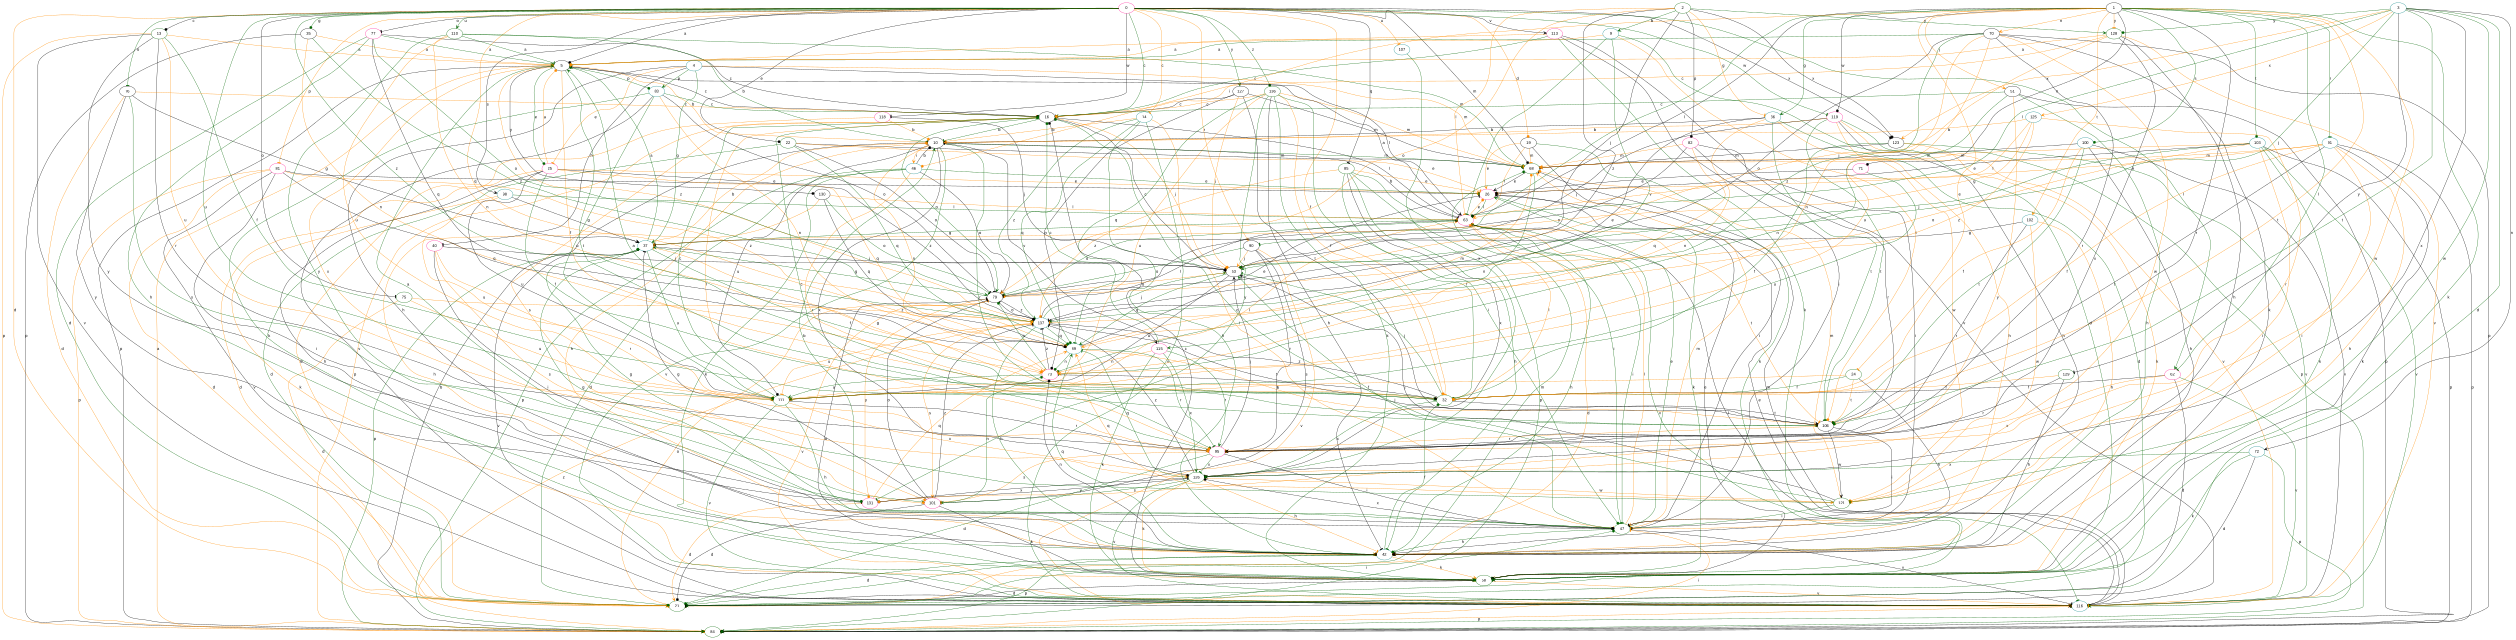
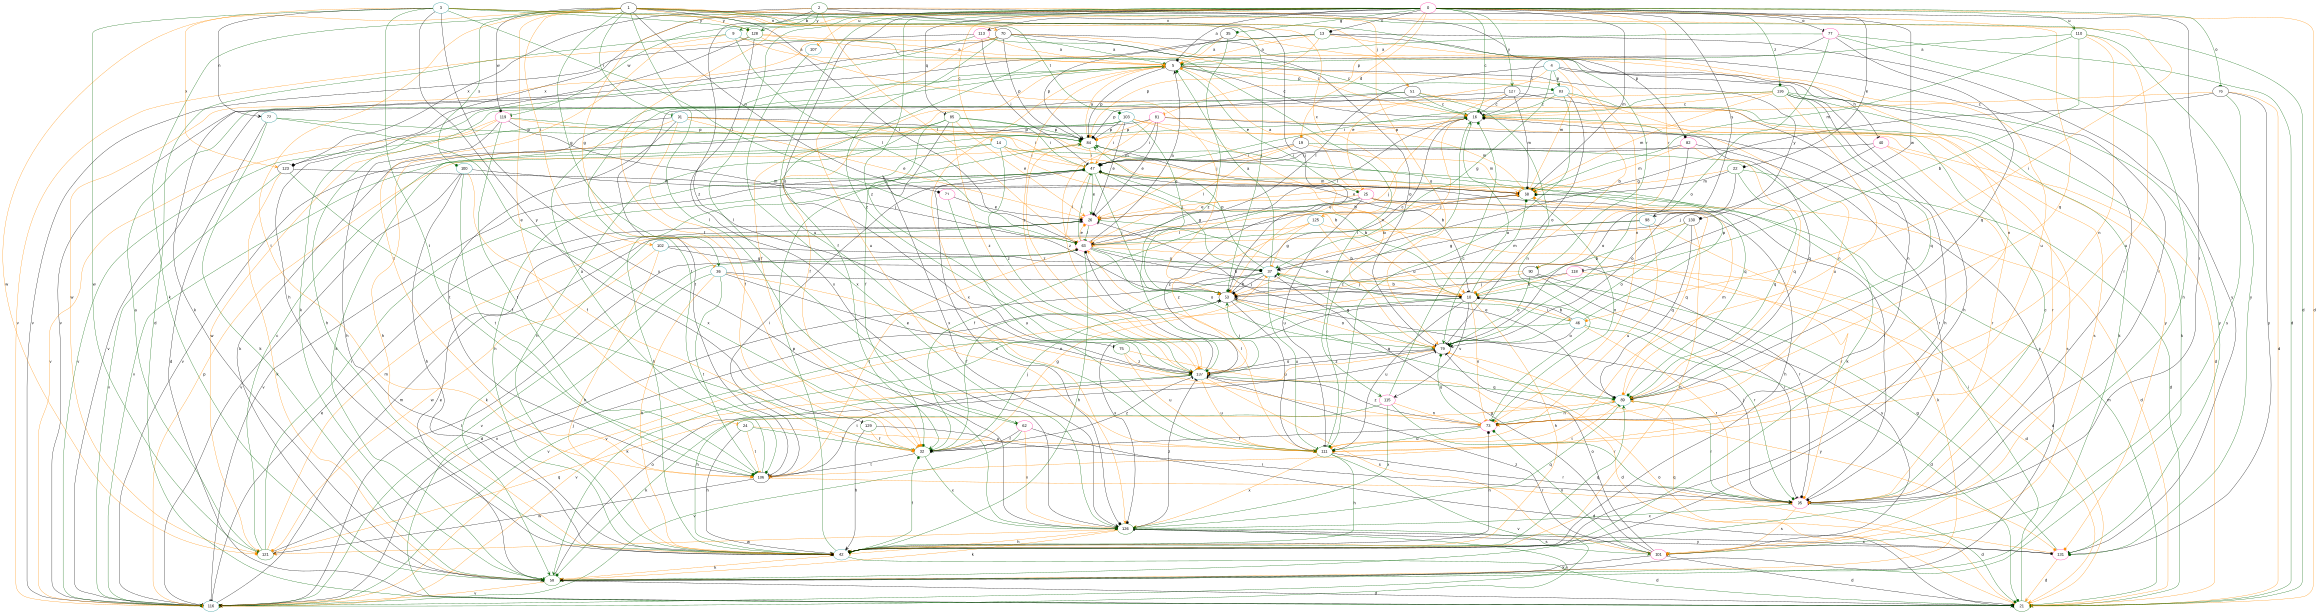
edge "16" -> "10": now "130" -> "10"
edge "32" -> "63": removed, label "l"
